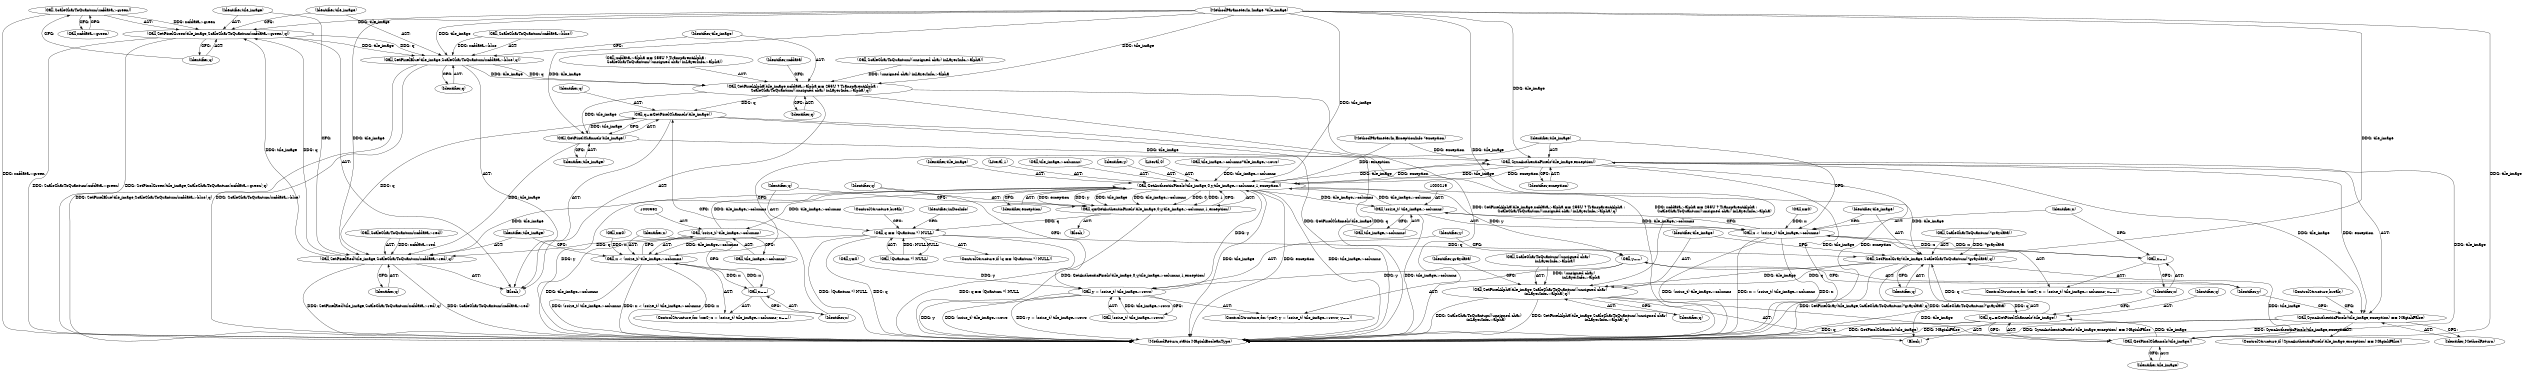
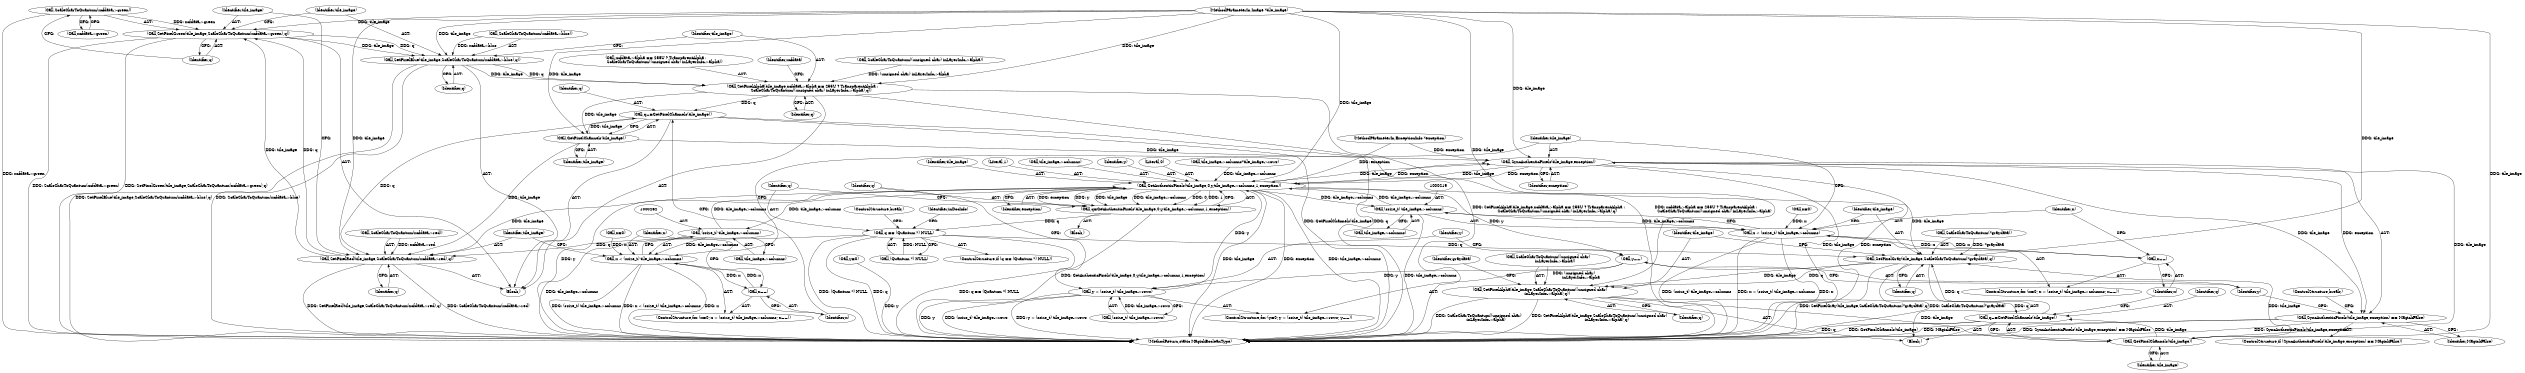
node "1000362": label "1000362" -> "1000262"
edge "(Call,q == (Quantum *) NULL)" -> "(Call,(Quantum *) NULL)": label "NULL: " -> "CFG: "
edge "(Call,y=0)" -> "(Call,y < (ssize_t) tile_image->rows)": now "(Call,y=0)" -> "(MethodReturn,static MagickBooleanType)"
node "(Identifier,MethodReturn)": label "(Identifier,MethodReturn)" -> "(Identifier,MagickFalse)"
